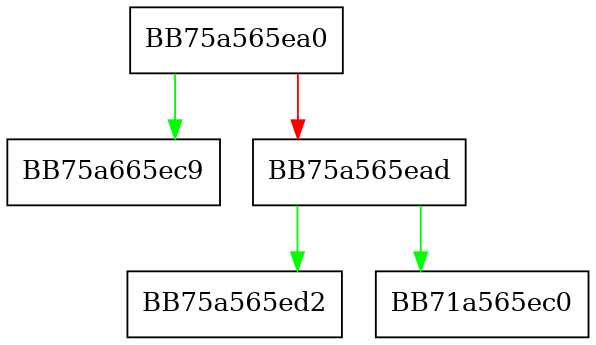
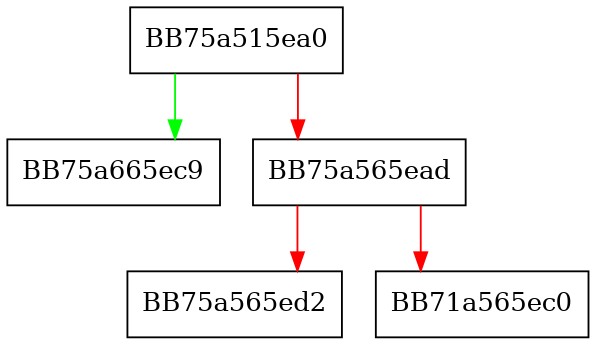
node "BB75a565ea0": label "BB75a565ea0" -> "BB75a515ea0"
edge "BB75a565ead" -> "BB75a565ed2": color green -> red
edge "BB75a565ead" -> "BB71a565ec0": color green -> red
